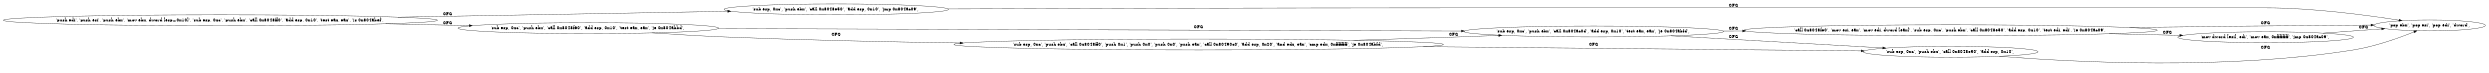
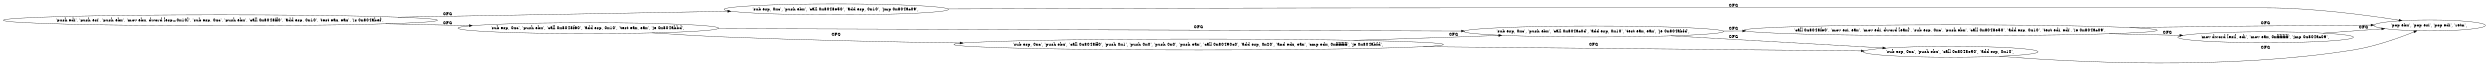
node "'pop ebx', 'pop esi', 'pop edi', 'dword',": label "'pop ebx', 'pop esi', 'pop edi', 'dword'," -> "'pop ebx', 'pop esi', 'pop edi', 'retn',"
